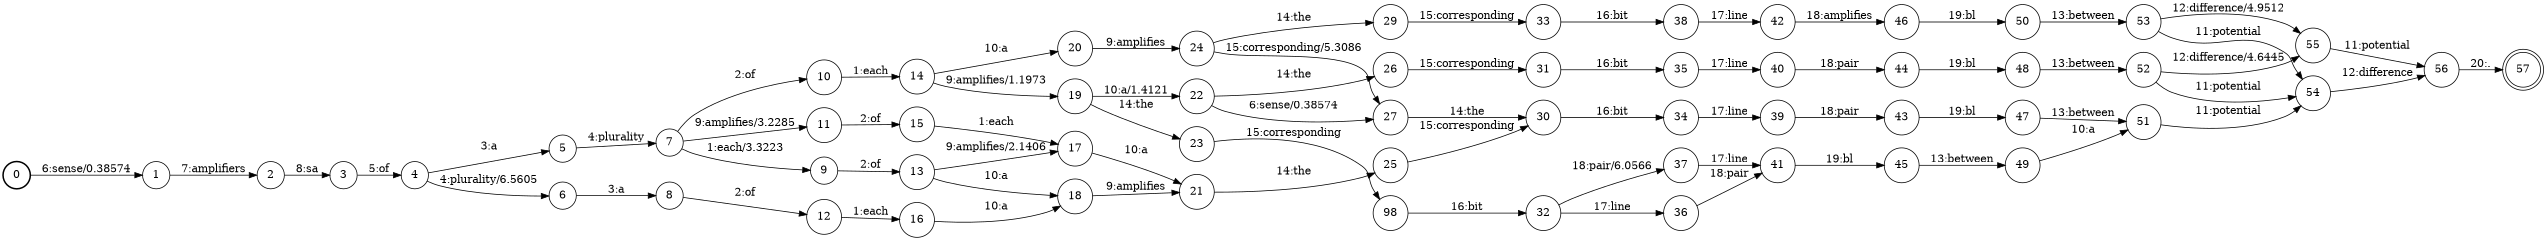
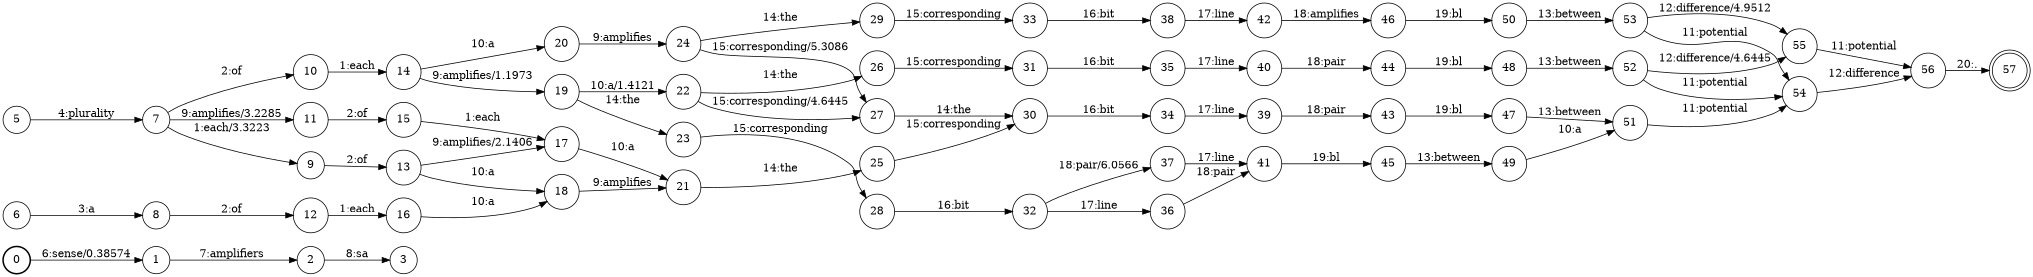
edge "22" -> "27": label "6:sense/0.38574" -> "15:corresponding/4.6445"
node "4": removed
node "98": label "98" -> "28"
